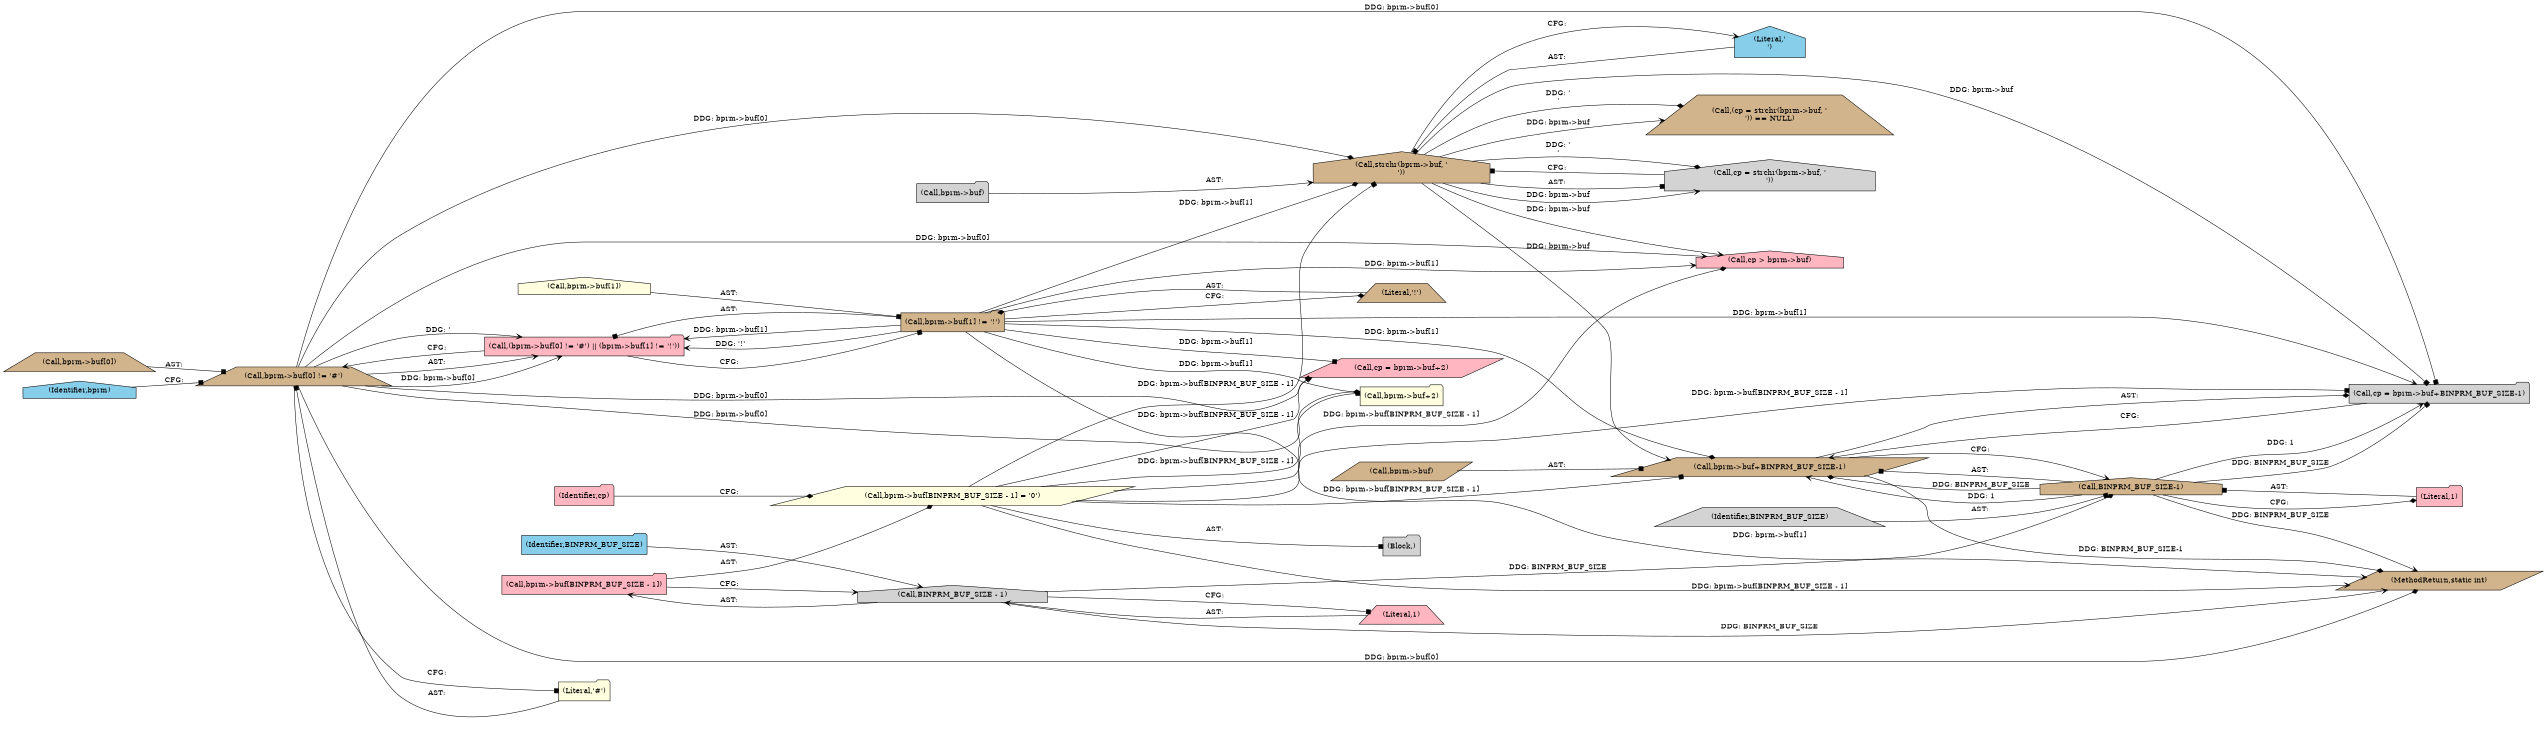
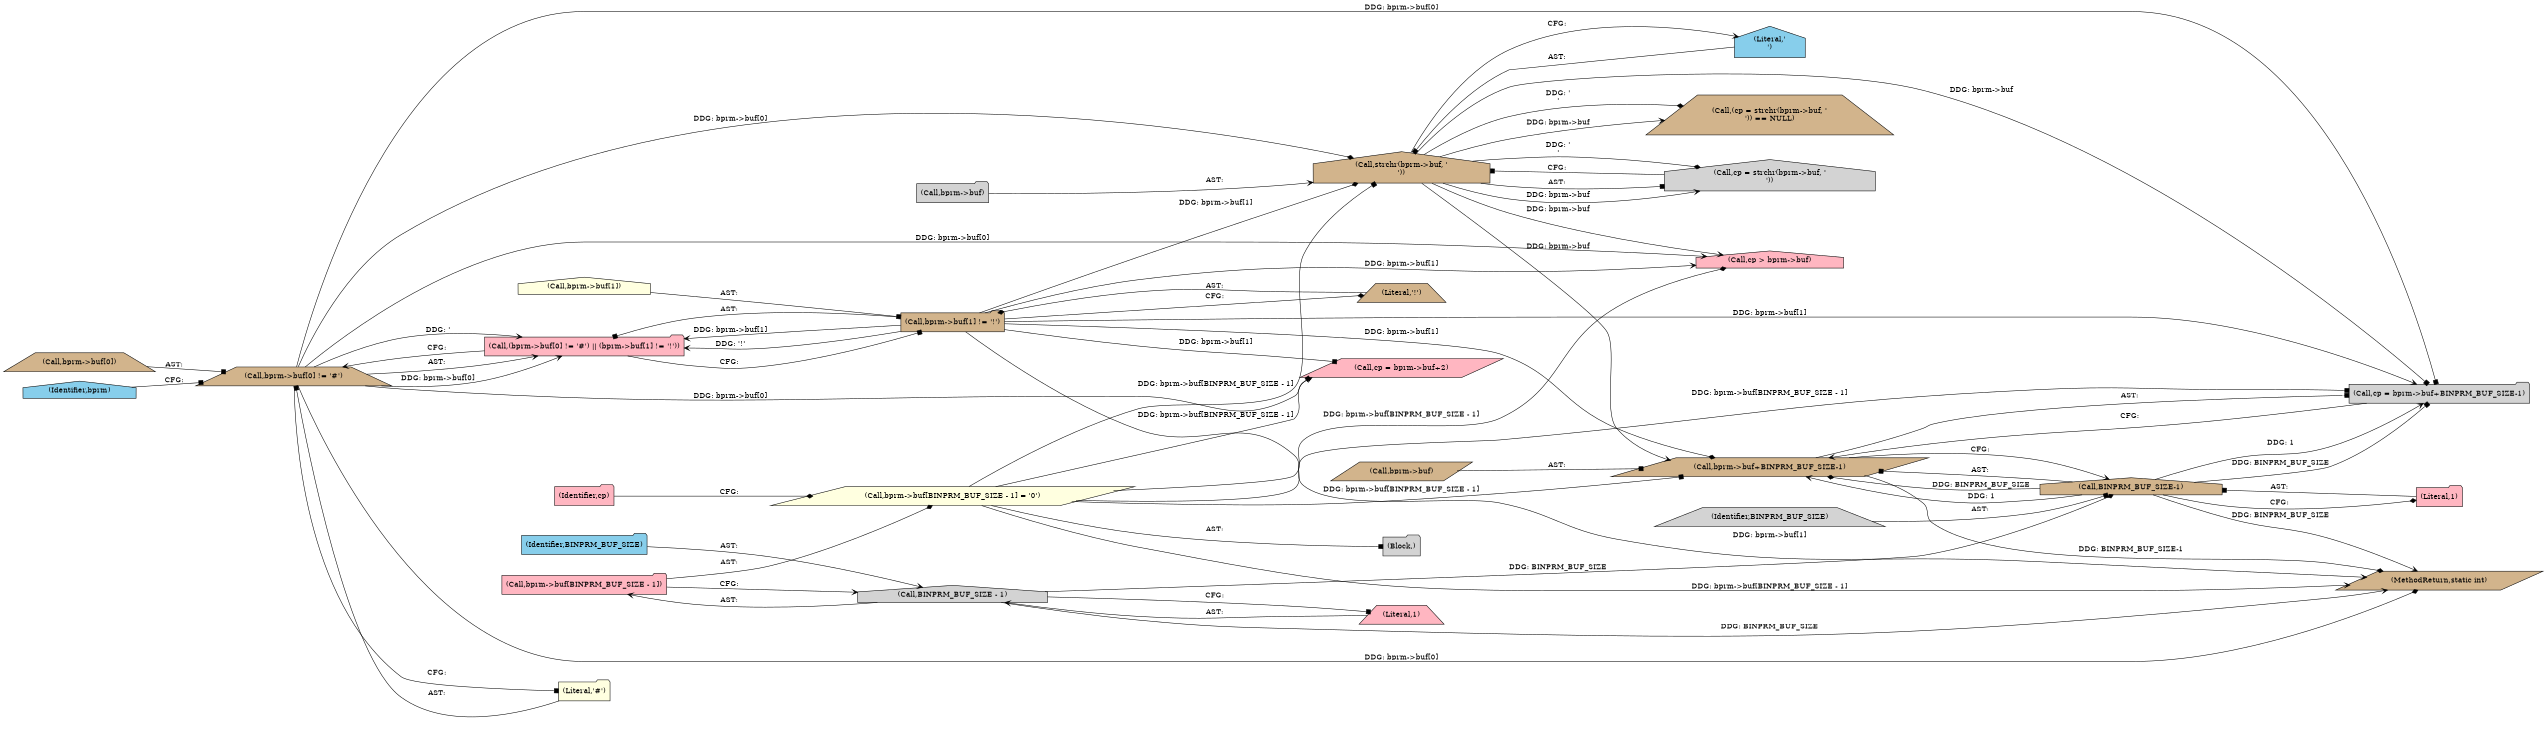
node "(Call,bprm->buf+2)": removed
edge "(Call,bprm->buf+BINPRM_BUF_SIZE-1)" -> "(Call,cp = bprm->buf+BINPRM_BUF_SIZE-1)": arrowhead diamond -> box
